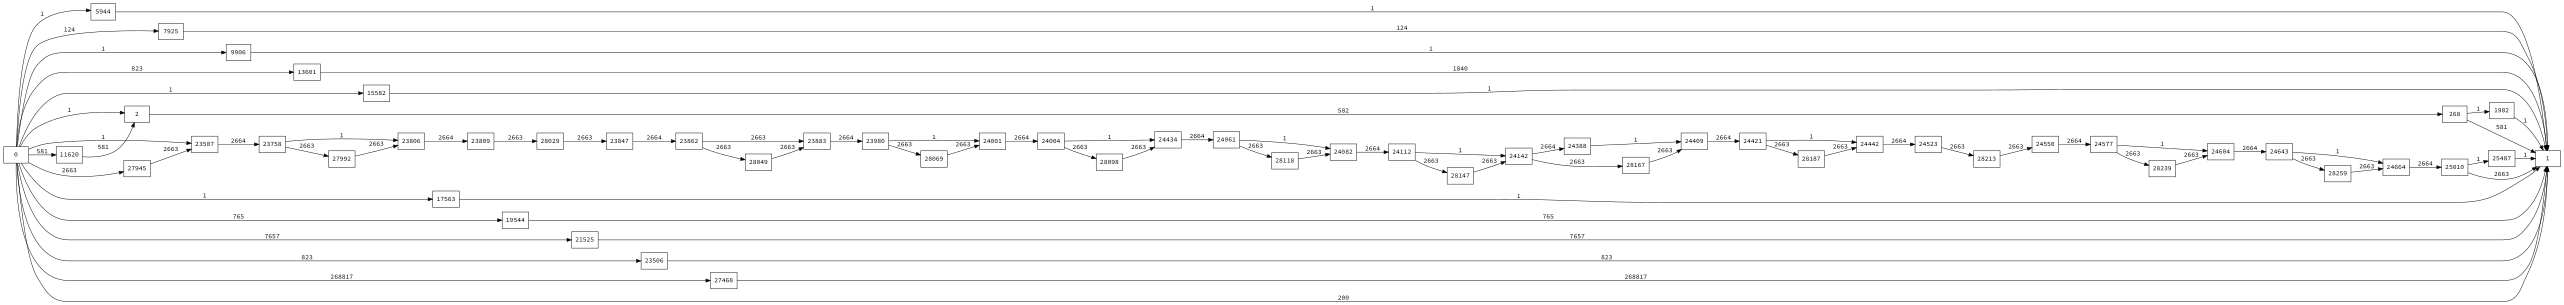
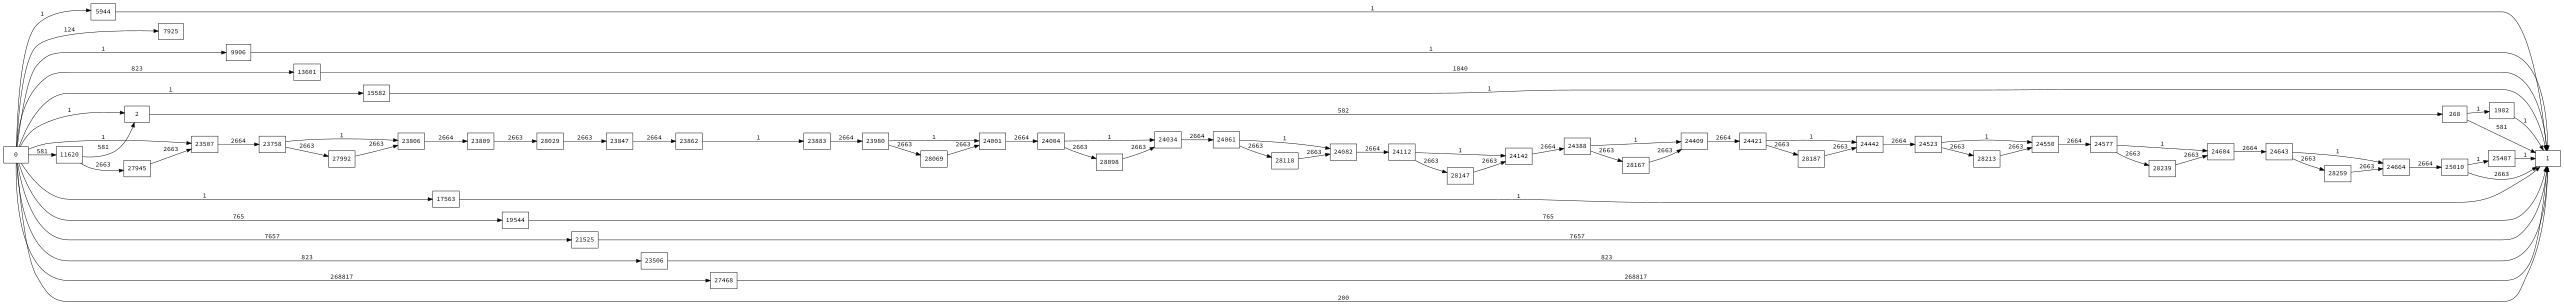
edge "7925" -> "1": removed, label "124"
edge "23862" -> "23883": label "2663" -> "1"
node "24434": label "24434" -> "24034"
edge "24523" -> "24550": added, label "1"
node "28049": removed
edge "24142" -> "28167": now "24388" -> "28167"
edge "0" -> "27945": now "11620" -> "27945"
